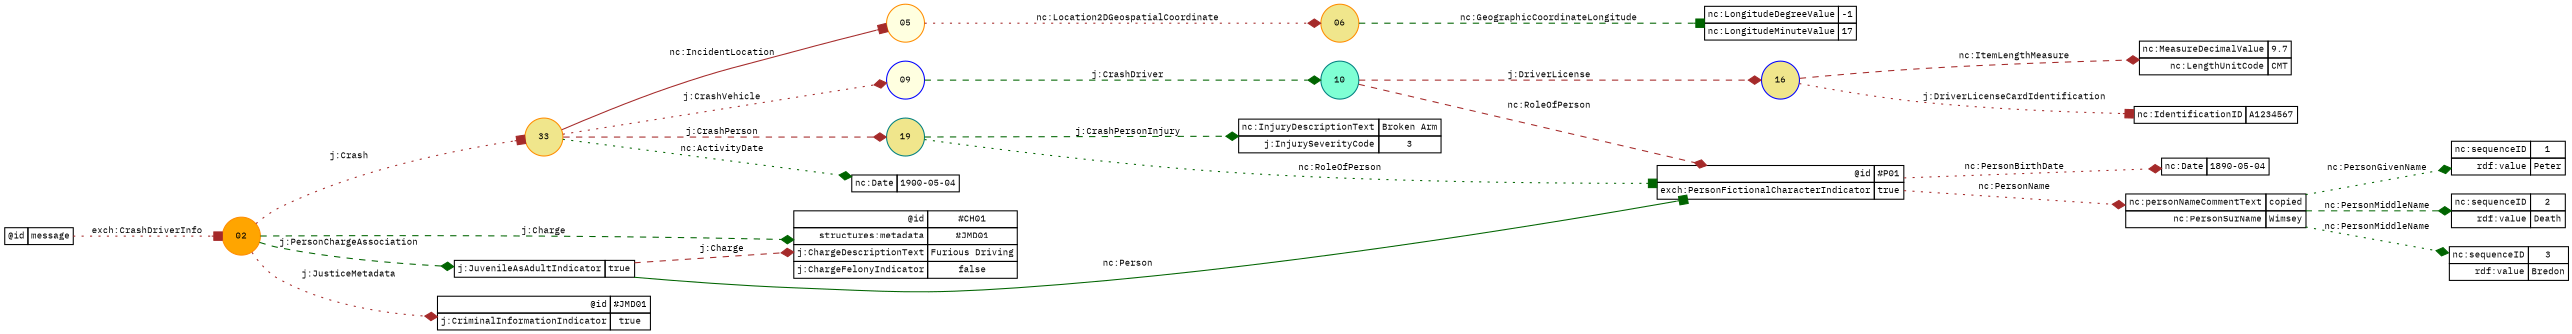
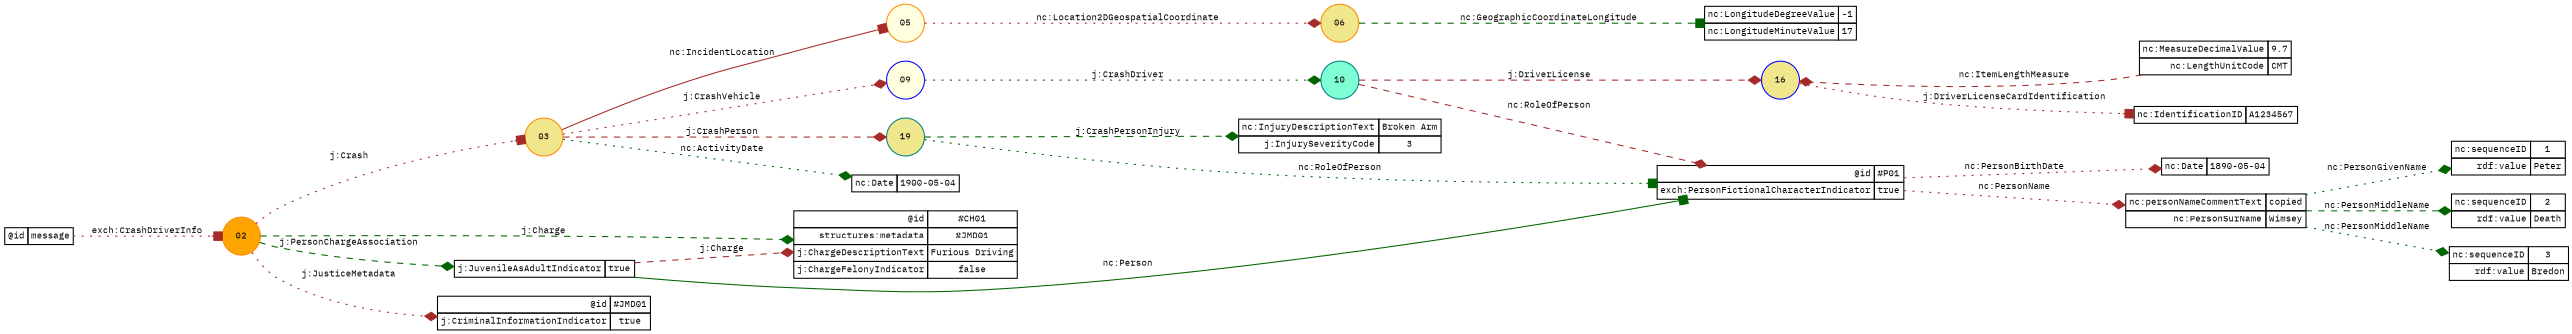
edge "16" -> "nc:MeasureDecimalValue": reversed
edge "09" -> "10": style dashed -> dotted
node "33": label "33" -> "03"
